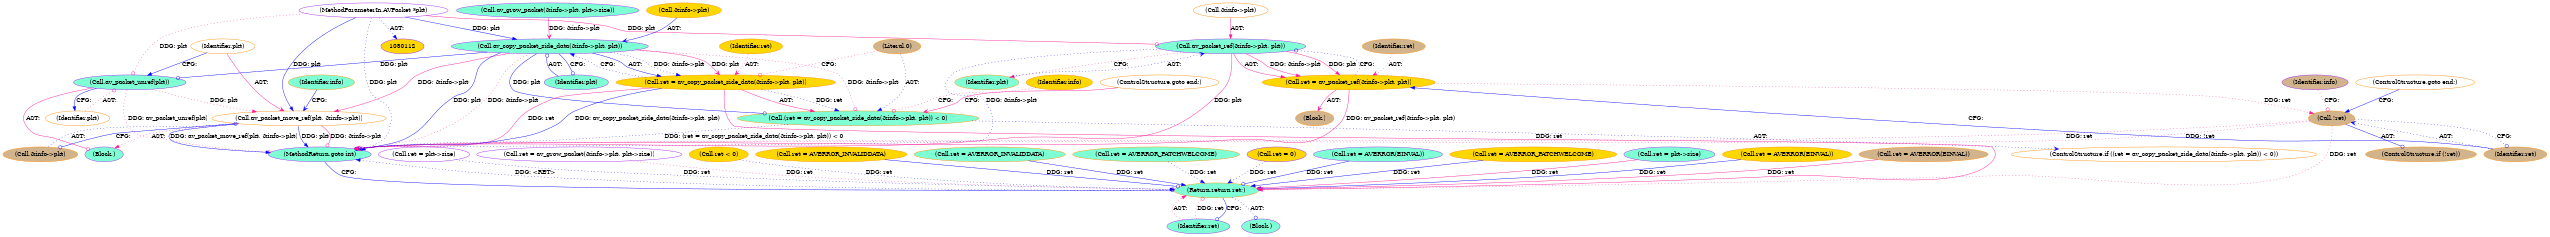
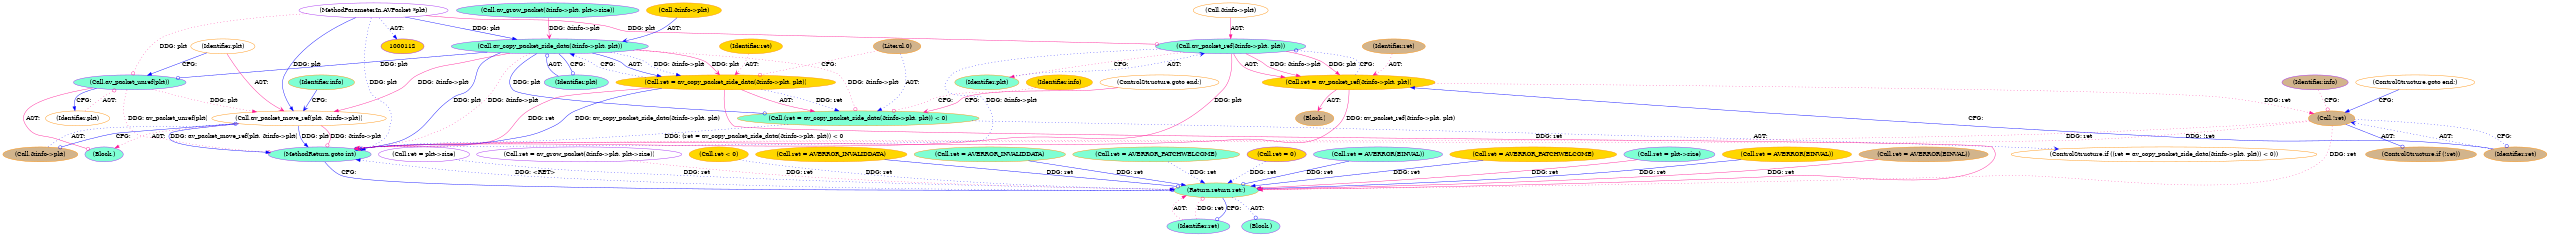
node "1050112": label "1050112" -> "1000112"
edge "(Call,ret = 0)" -> "(Return,return ret;)": arrowhead vee -> normal
